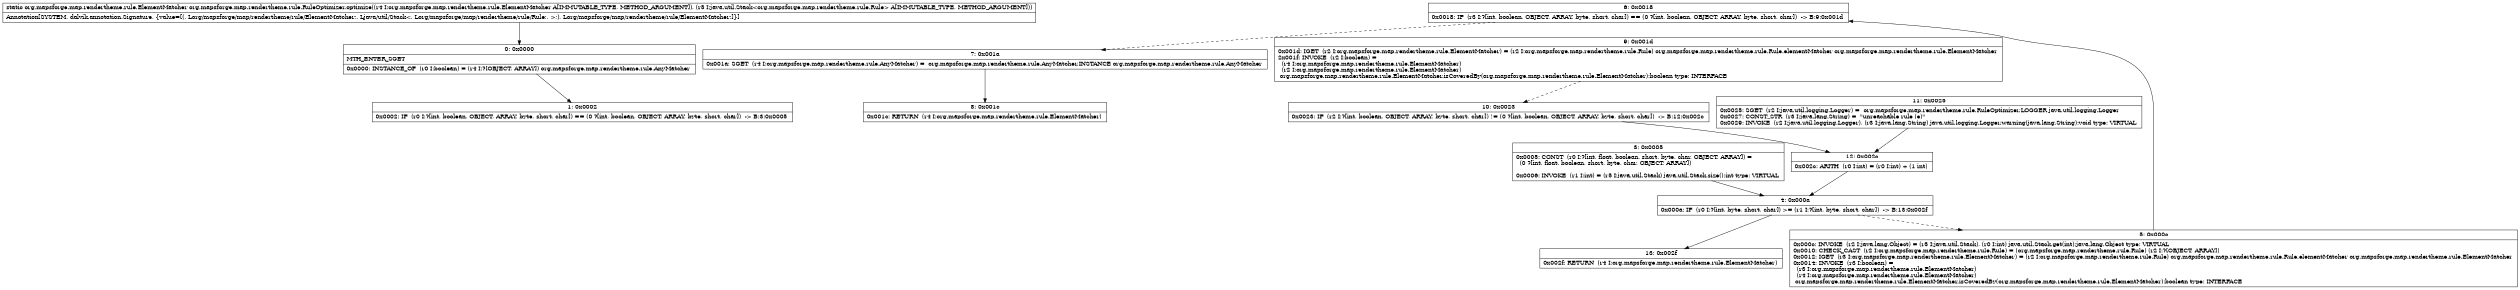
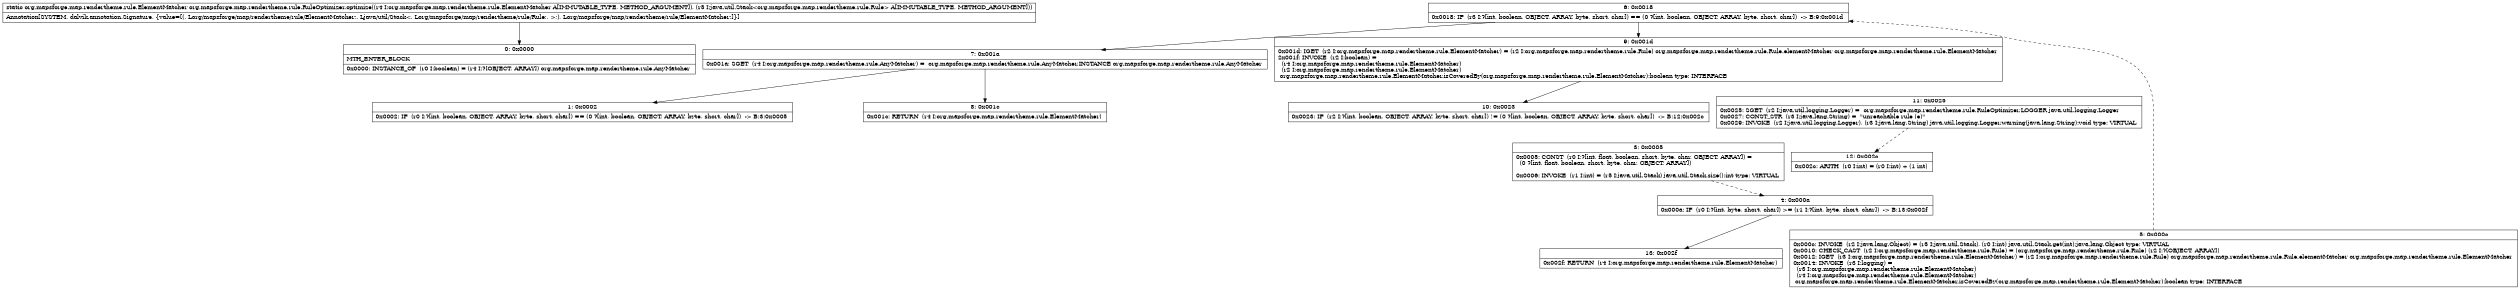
edge "6: 0x0018" -> "9: 0x001d": added
edge "6: 0x0018" -> "7: 0x001a": style dashed -> solid
edge "5: 0x000c" -> "6: 0x0018": style solid -> dashed
node "0: 0x0000": text "MTH_ENTER_SGET" -> "MTH_ENTER_BLOCK"
edge "0: 0x0000" -> "1: 0x0002": now "7: 0x001a" -> "1: 0x0002"
edge "9: 0x001d" -> "10: 0x0023": style dashed -> solid
edge "10: 0x0023" -> "12: 0x002c": removed
edge "11: 0x0025" -> "12: 0x002c": style solid -> dashed
edge "12: 0x002c" -> "4: 0x000a": removed
edge "3: 0x0005" -> "4: 0x000a": style solid -> dashed
edge "4: 0x000a" -> "5: 0x000c": removed
node "5: 0x000c": text "0x0014: INVOKE  (r3 I:boolean) =" -> "0x0014: INVOKE  (r3 I:logging) ="
